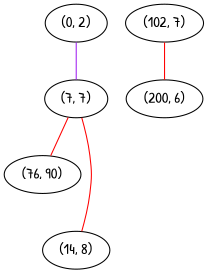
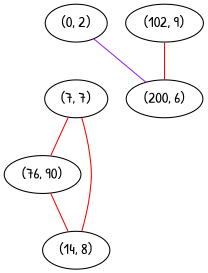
node "(102, 7)": label "(102, 7)" -> "(102, 9)"
edge "(0, 2)" -- "(7, 7)": now "(0, 2)" -- "(200, 6)"
edge "(76, 90)" -- "(14, 8)": added
